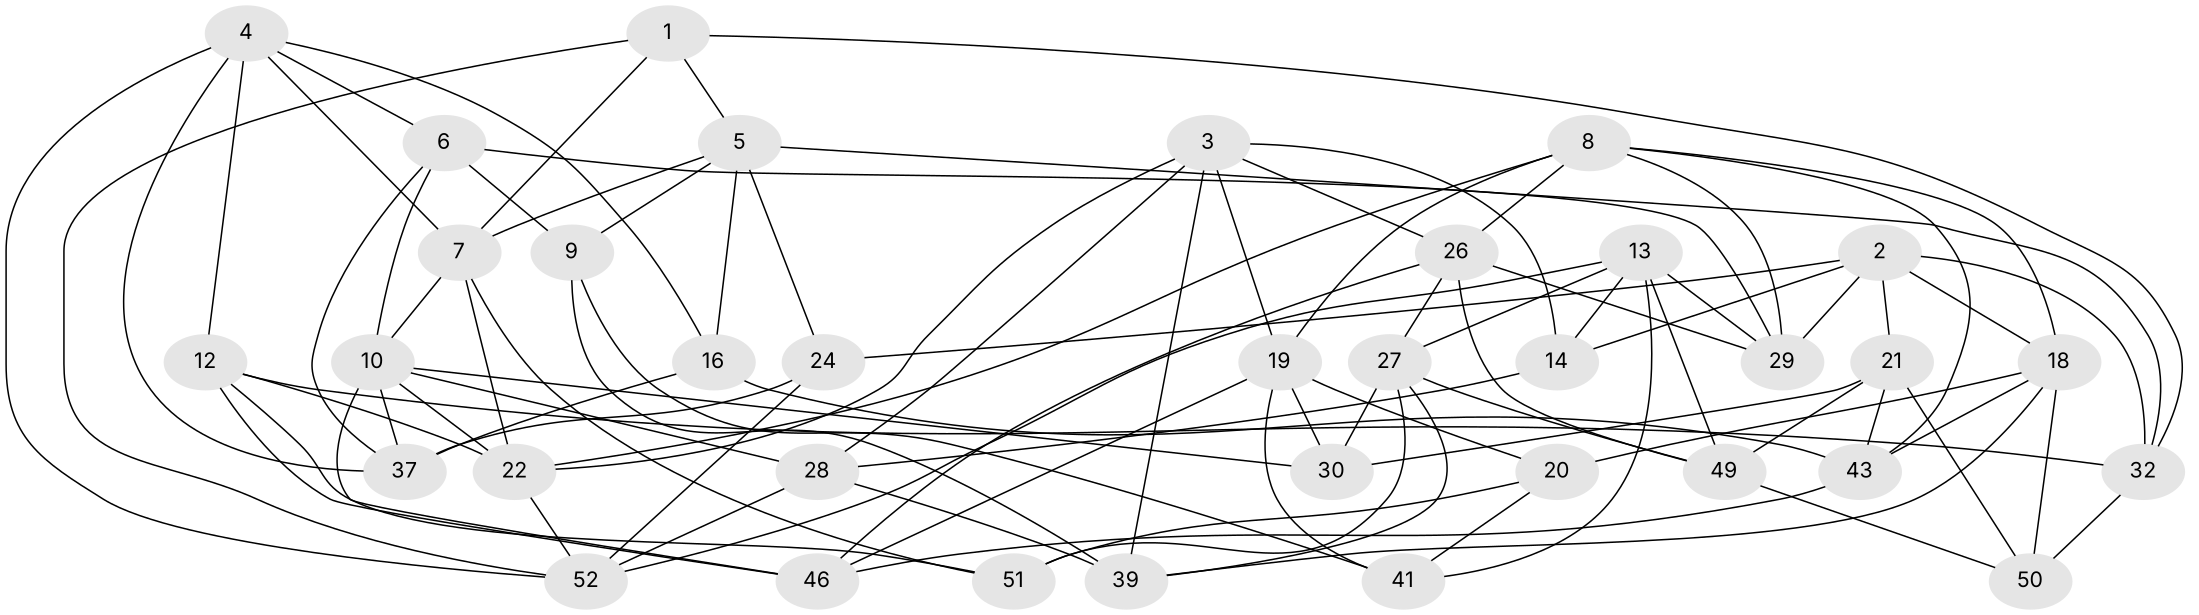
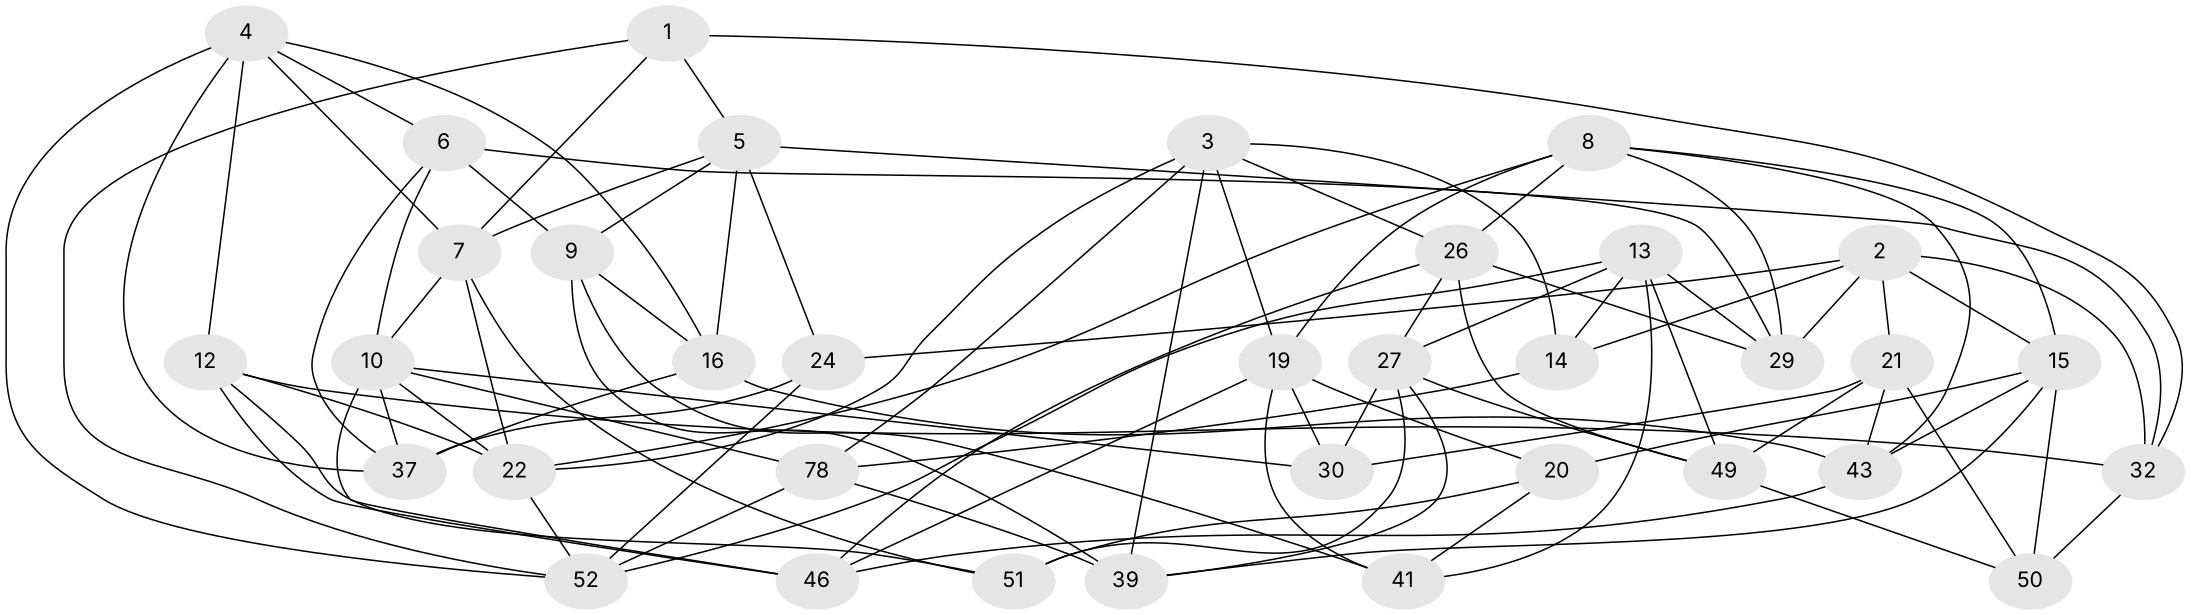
edge "9" -- "16": added
node "18": label "18" -> "15"
node "28": label "28" -> "78"
